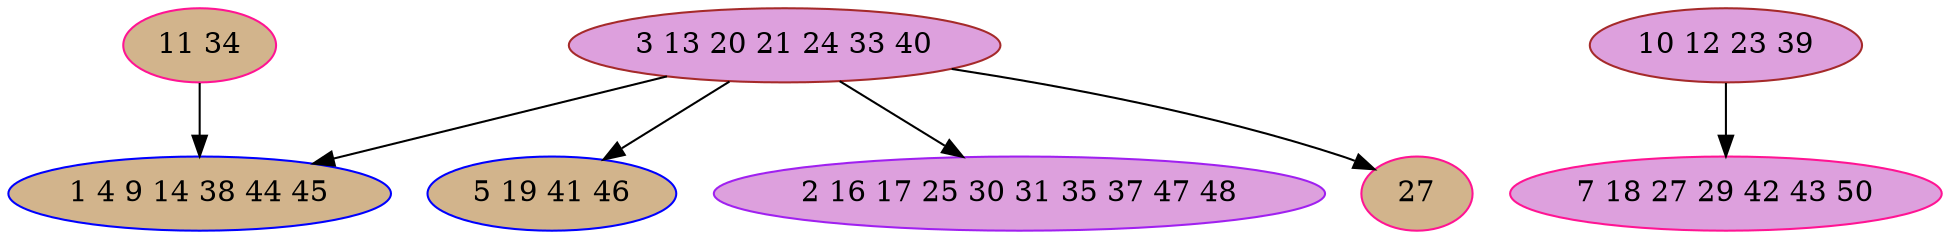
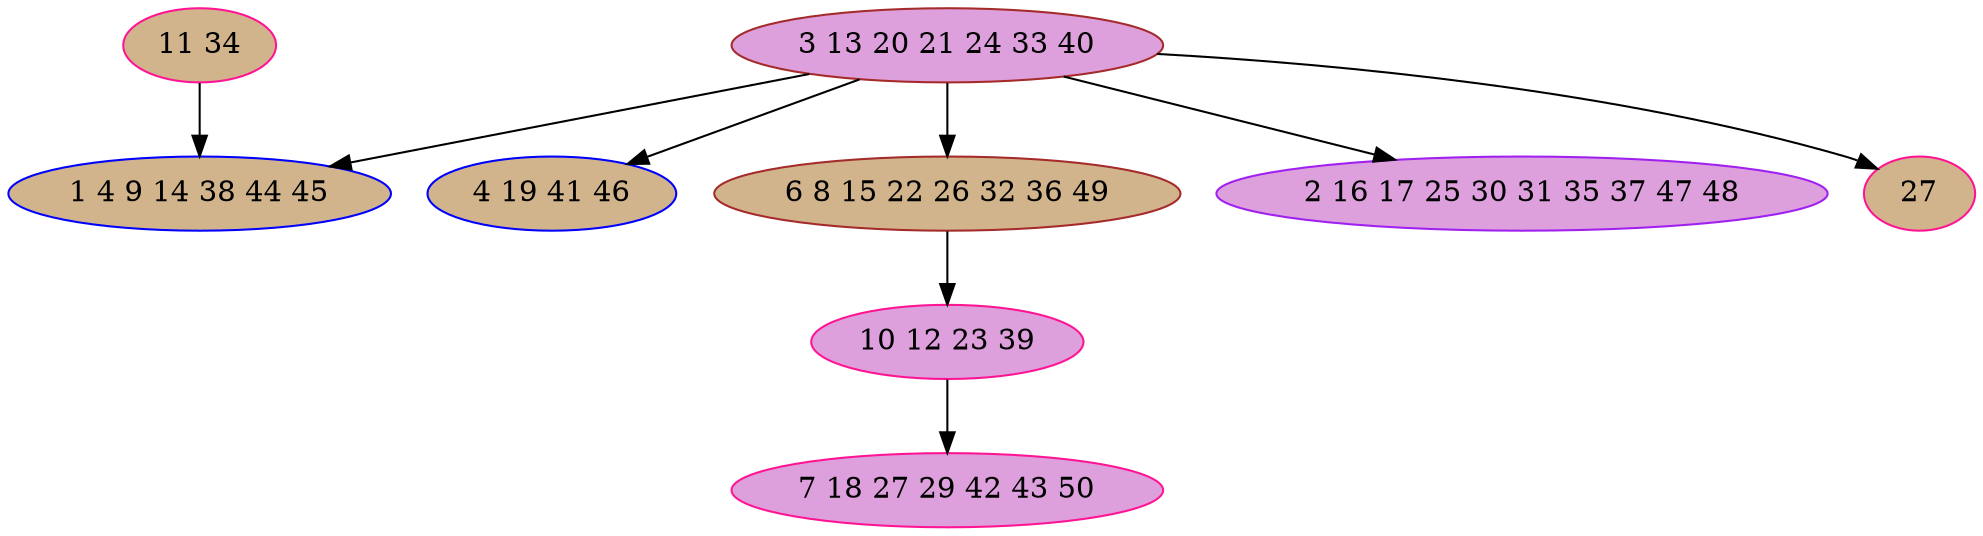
node "10 12 23 39": color brown -> deeppink
node "5 19 41 46": label "5 19 41 46" -> "4 19 41 46"
node "6 8 15 22 26 32 36 49": added
